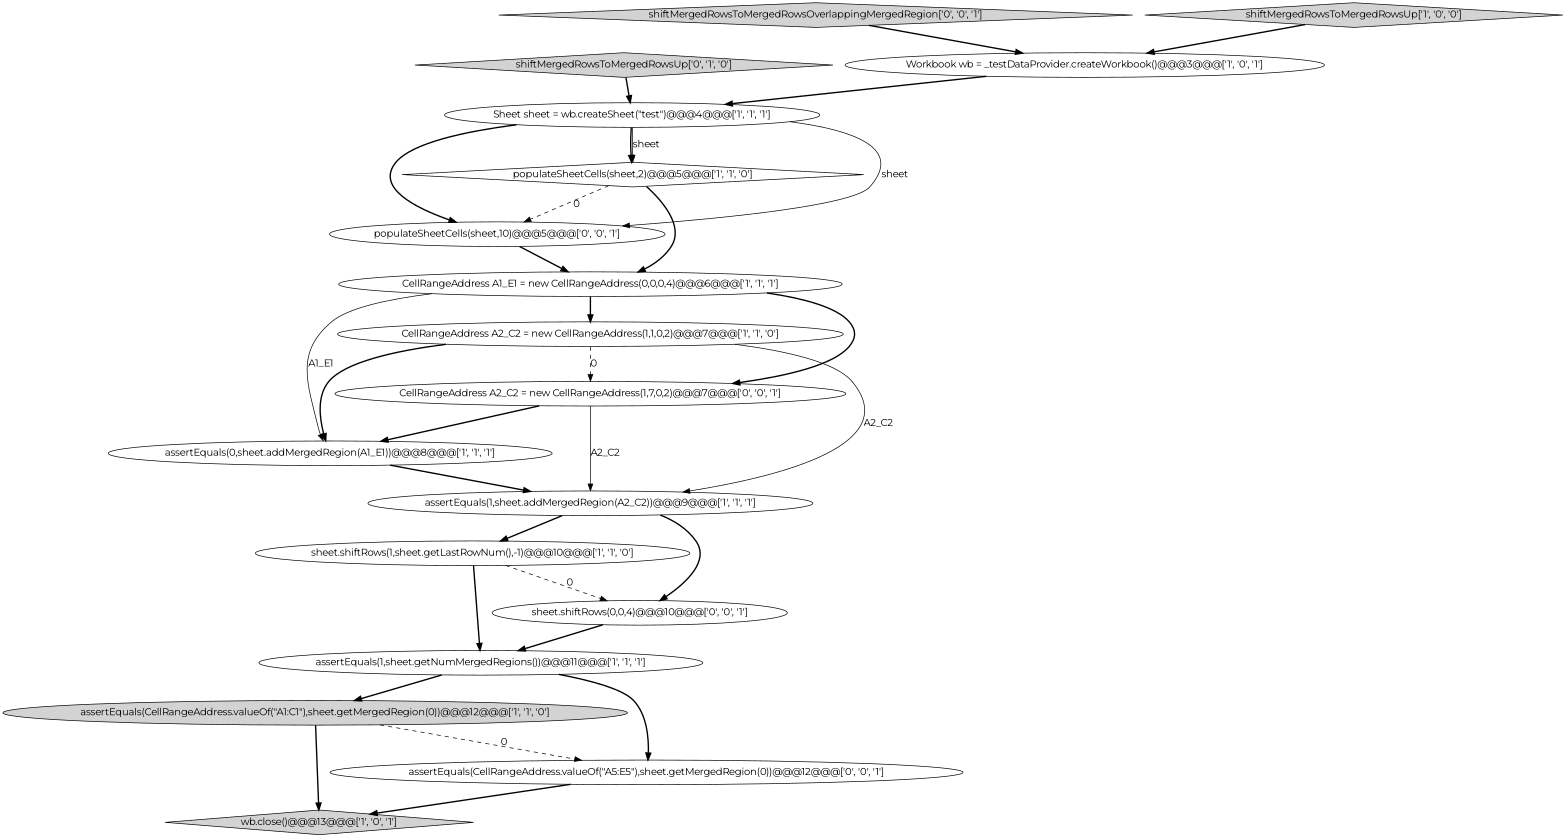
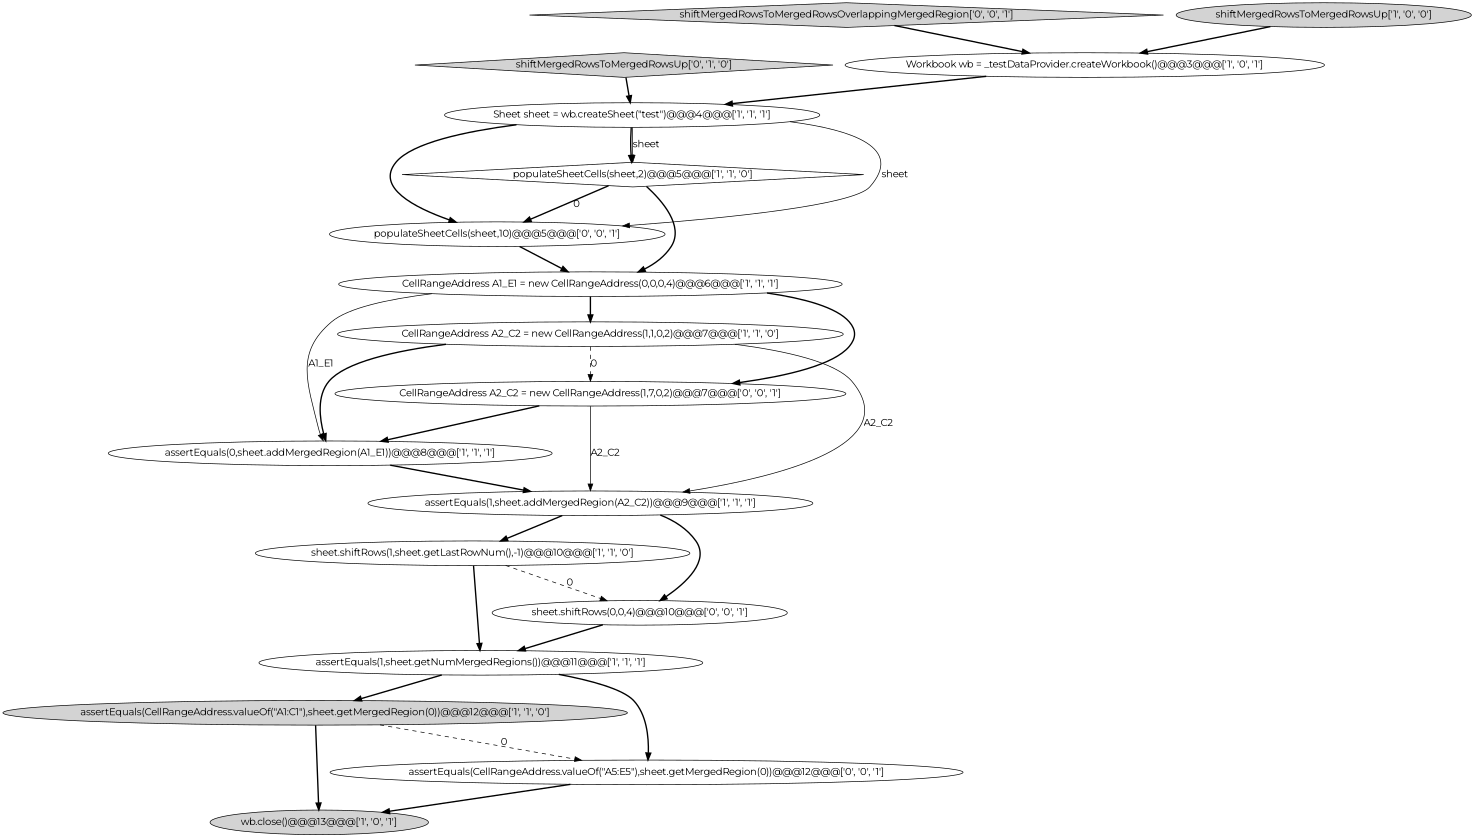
node "shiftMergedRowsToMergedRowsUp['1', '0', '0']": shape diamond -> ellipse
edge "populateSheetCells(sheet,2)@@@5@@@['1', '1', '0']" -> "populateSheetCells(sheet,10)@@@5@@@['0', '0', '1']": style dashed -> bold
node "wb.close()@@@13@@@['1', '0', '1']": shape diamond -> ellipse
